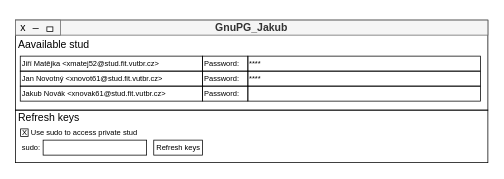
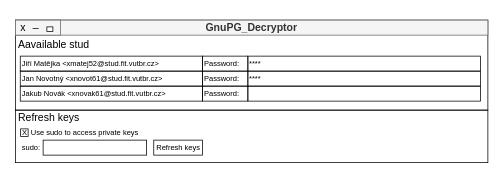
node "GnuPG_Jakub": label "GnuPG_Jakub" -> "GnuPG_Decryptor"
node "Use sudo to access private stud": label "Use sudo to access private stud" -> "Use sudo to access private keys"
